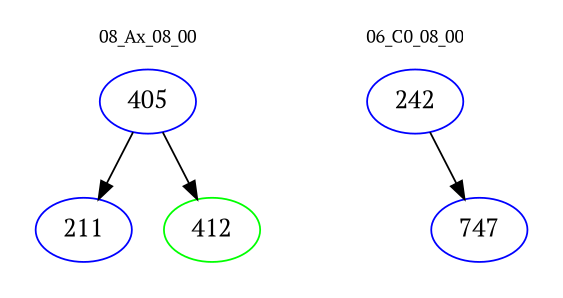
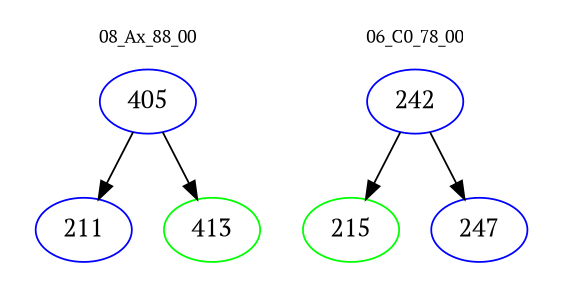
cluster "08_Ax_08_00": label "08_Ax_08_00" -> "08_Ax_88_00"
cluster "06_C0_08_00": label "06_C0_08_00" -> "06_C0_78_00"
node "412": label "412" -> "413"
node "215": added
node "747": label "747" -> "247"
